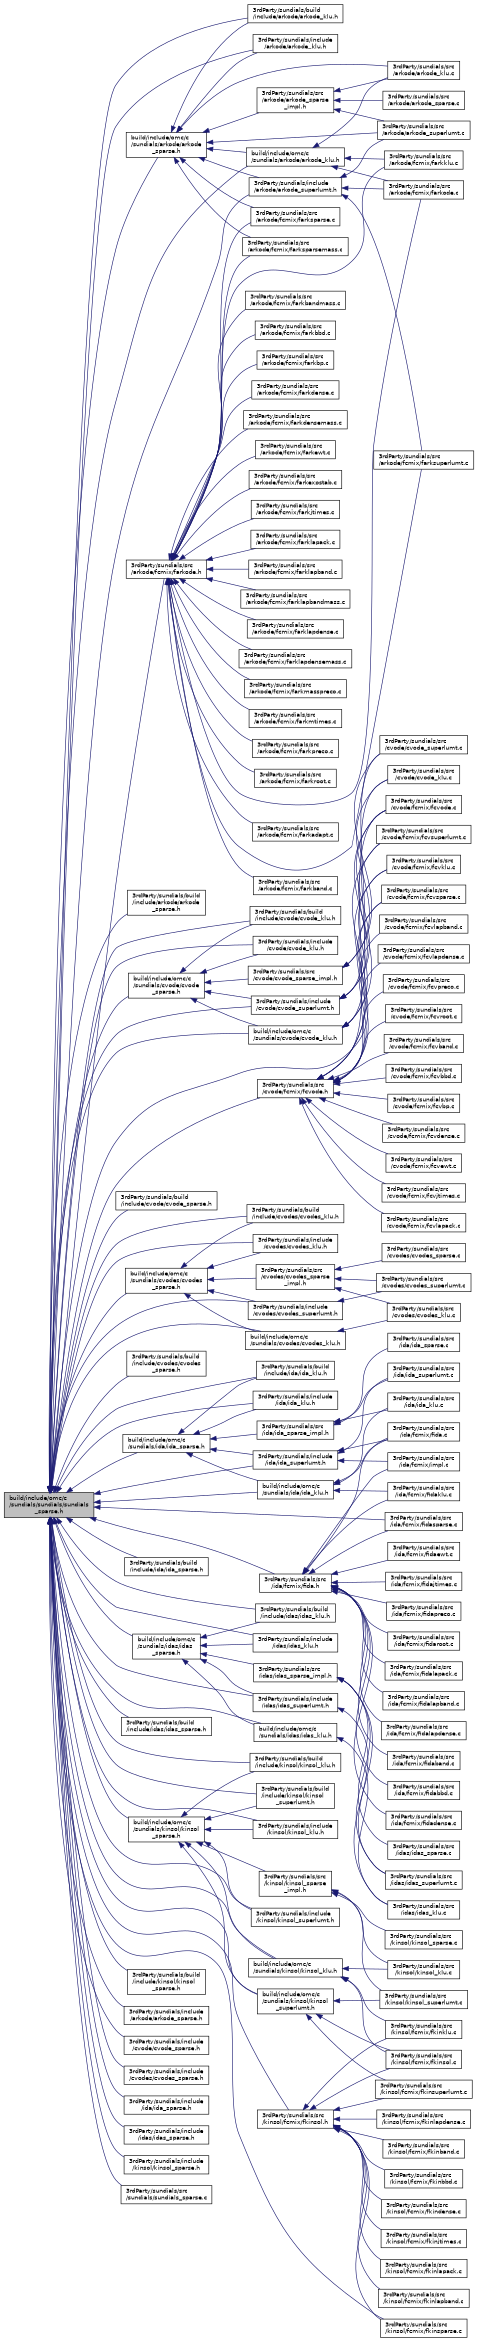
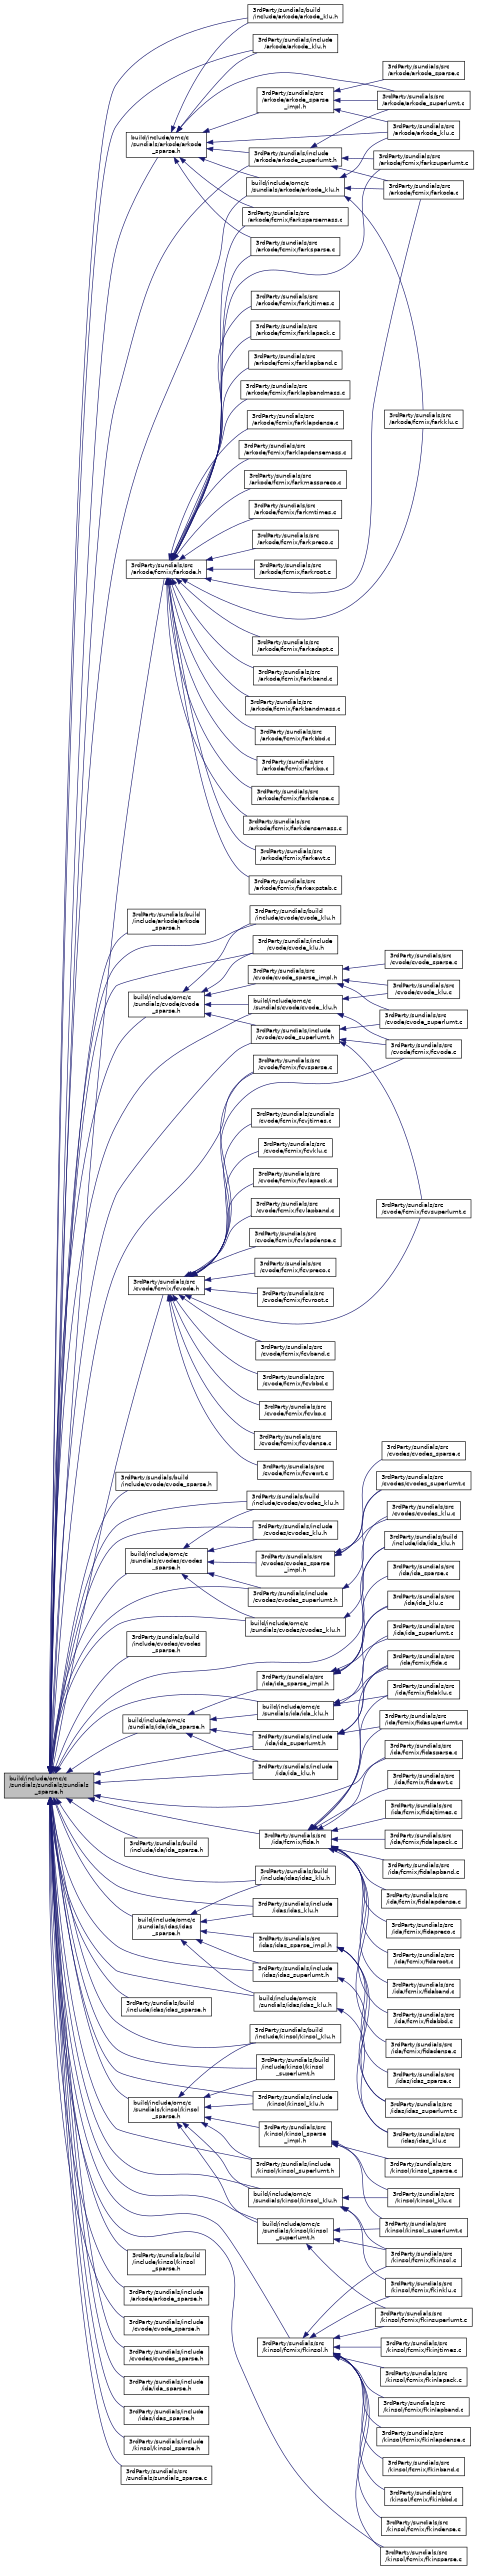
edge "3rdParty/sundials/src /cvode/fcmix/fcvklu.c" -> "build/include/omc/c /sundials/cvode/cvode_klu.h": removed
node "3rdParty/sundials/src /cvode/cvode_sparse.c": added
node "3rdParty/sundials/src /cvode/fcmix/fcvjtimes.c": label "3rdParty/sundials/src /cvode/fcmix/fcvjtimes.c" -> "3rdParty/sundials/sundials /cvode/fcmix/fcvjtimes.c"
edge "3rdParty/sundials/build /include/ida/ida_klu.h" -> "build/include/omc/c /sundials/ida/ida_sparse.h": now "3rdParty/sundials/build /include/ida/ida_klu.h" -> "3rdParty/sundials/src /ida/ida_sparse_impl.h"
node "3rdParty/sundials/src /ida/fcmix/impl.c": label "3rdParty/sundials/src /ida/fcmix/impl.c" -> "3rdParty/sundials/src /ida/fcmix/fidasuperlumt.c"
